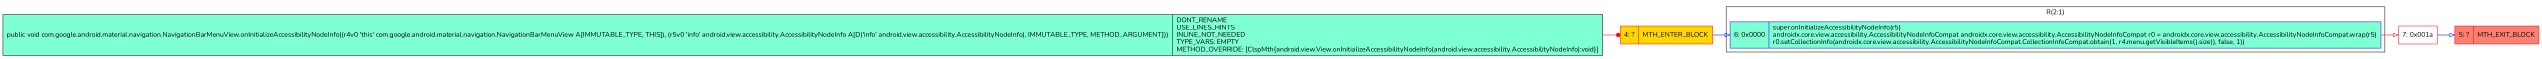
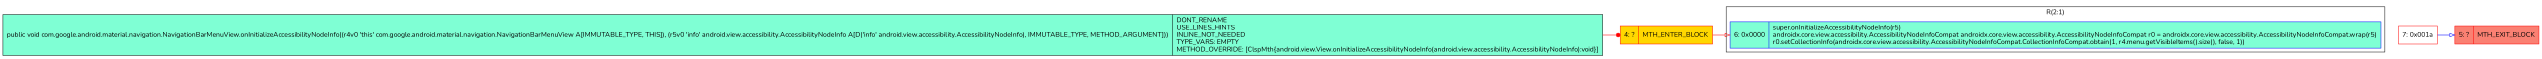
edge "4: ?" -> "6: 0x0000": color blue -> red
edge "6: 0x0000" -> "7: 0x001a": removed
